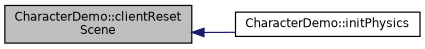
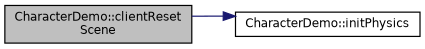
edge "CharacterDemo::initPhysics" -> "CharacterDemo::clientReset Scene": reversed
